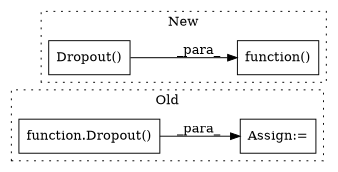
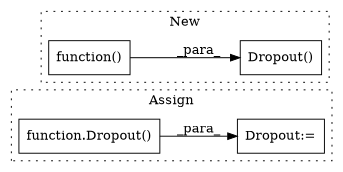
edge "Dropout()" -> "function()": reversed
cluster "Old": label "Old" -> "Assign"
node "Assign:=": label "Assign:=" -> "Dropout:="
